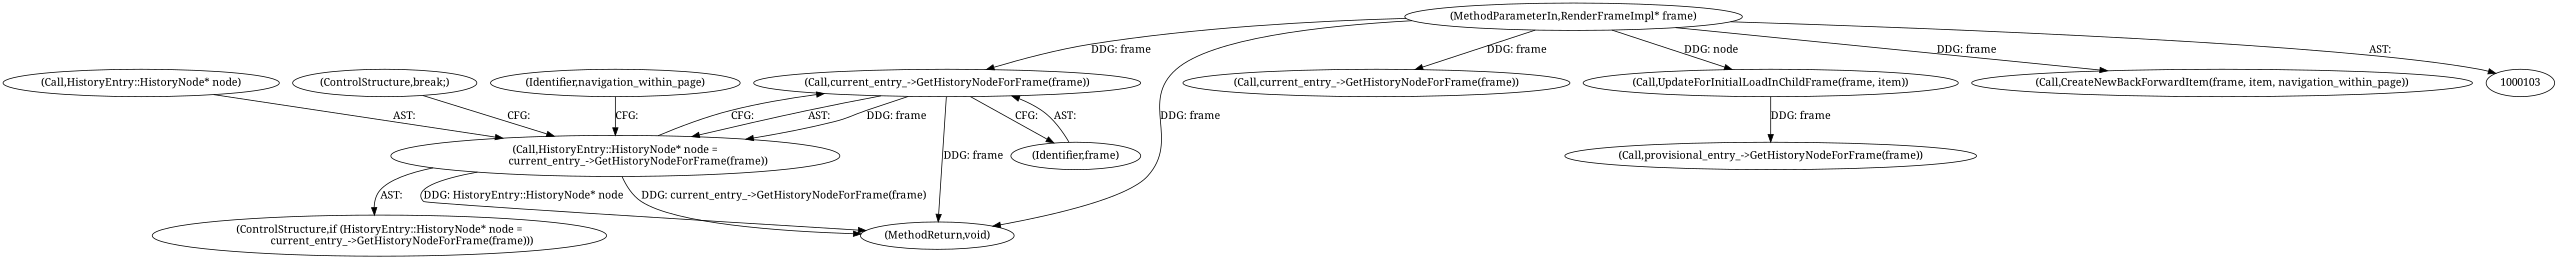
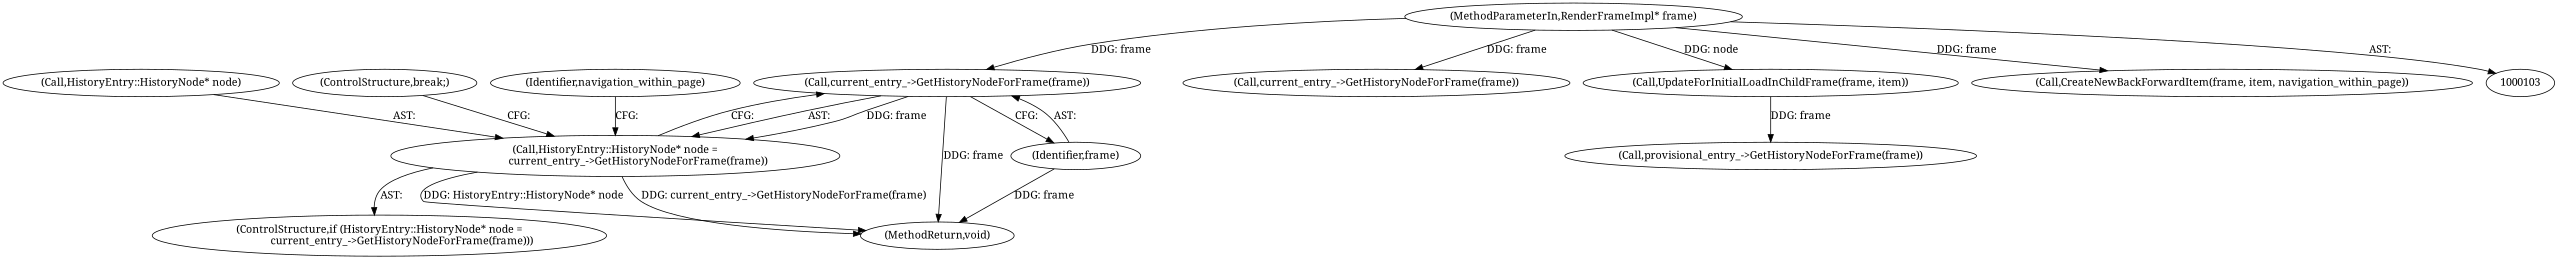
edge "(MethodParameterIn,RenderFrameImpl* frame)" -> "(MethodReturn,void)": now "(Identifier,frame)" -> "(MethodReturn,void)"
